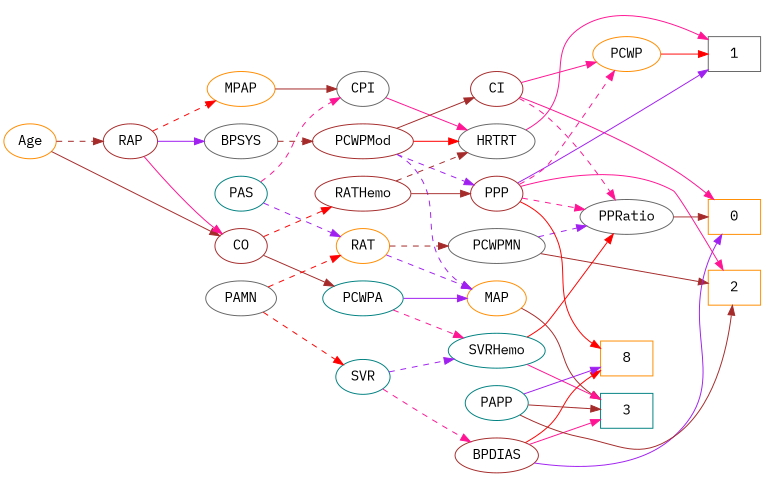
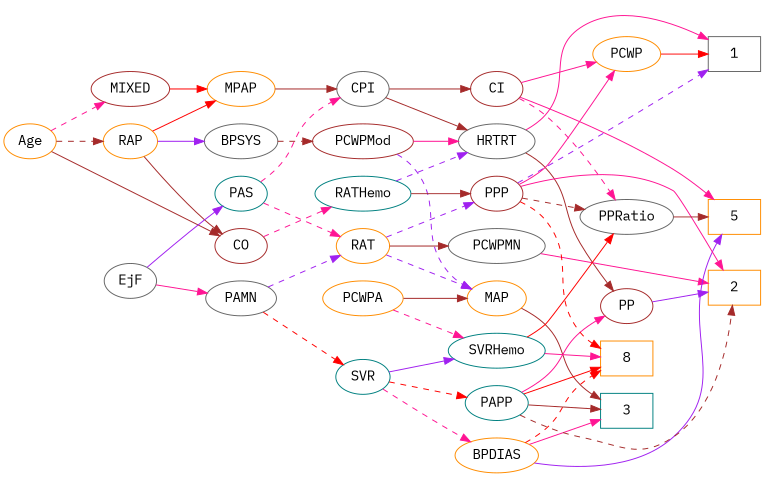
node "MIXED": added
edge "PCWPMod" -> "CI": now "CPI" -> "CI"
edge "CPI" -> "HRTRT": color deeppink -> brown
edge "RAP" -> "MPAP": style dashed -> solid
edge "PPP" -> "1": style solid -> dashed
edge "PPP" -> "PCWP": style dashed -> solid
node "RAP": color brown -> darkorange
edge "PCWPMod" -> "HRTRT": color red -> deeppink
edge "RATHemo" -> "HRTRT": color brown -> purple
edge "PCWPMod" -> "PPP": now "RAT" -> "PPP"
edge "RAP" -> "CO": color deeppink -> brown
node "RATHemo": color brown -> teal
edge "PPP" -> "PPRatio": color deeppink -> brown
edge "PAS" -> "RAT": color purple -> deeppink
node "0": label "0" -> "5"
edge "CO" -> "RATHemo": color red -> deeppink
edge "PCWPMN" -> "PPRatio": removed
edge "RAT" -> "PCWPMN": style dashed -> solid
edge "PCWPMN" -> "2": color brown -> deeppink
edge "CO" -> "PCWPA": removed
edge "PPP" -> "8": style solid -> dashed
edge "PAMN" -> "RAT": color red -> purple
node "EjF": added
node "PCWPA": color teal -> darkorange
edge "PCWPA" -> "MAP": color purple -> brown
node "PP": added
edge "SVR" -> "SVRHemo": style dashed -> solid
edge "SVRHemo" -> "3": now "SVRHemo" -> "8"
edge "PAPP" -> "8": color purple -> red
edge "SVR" -> "PAPP": added
edge "BPDIAS" -> "8": style solid -> dashed
edge "PAPP" -> "2": style solid -> dashed
node "BPDIAS": color brown -> darkorange
